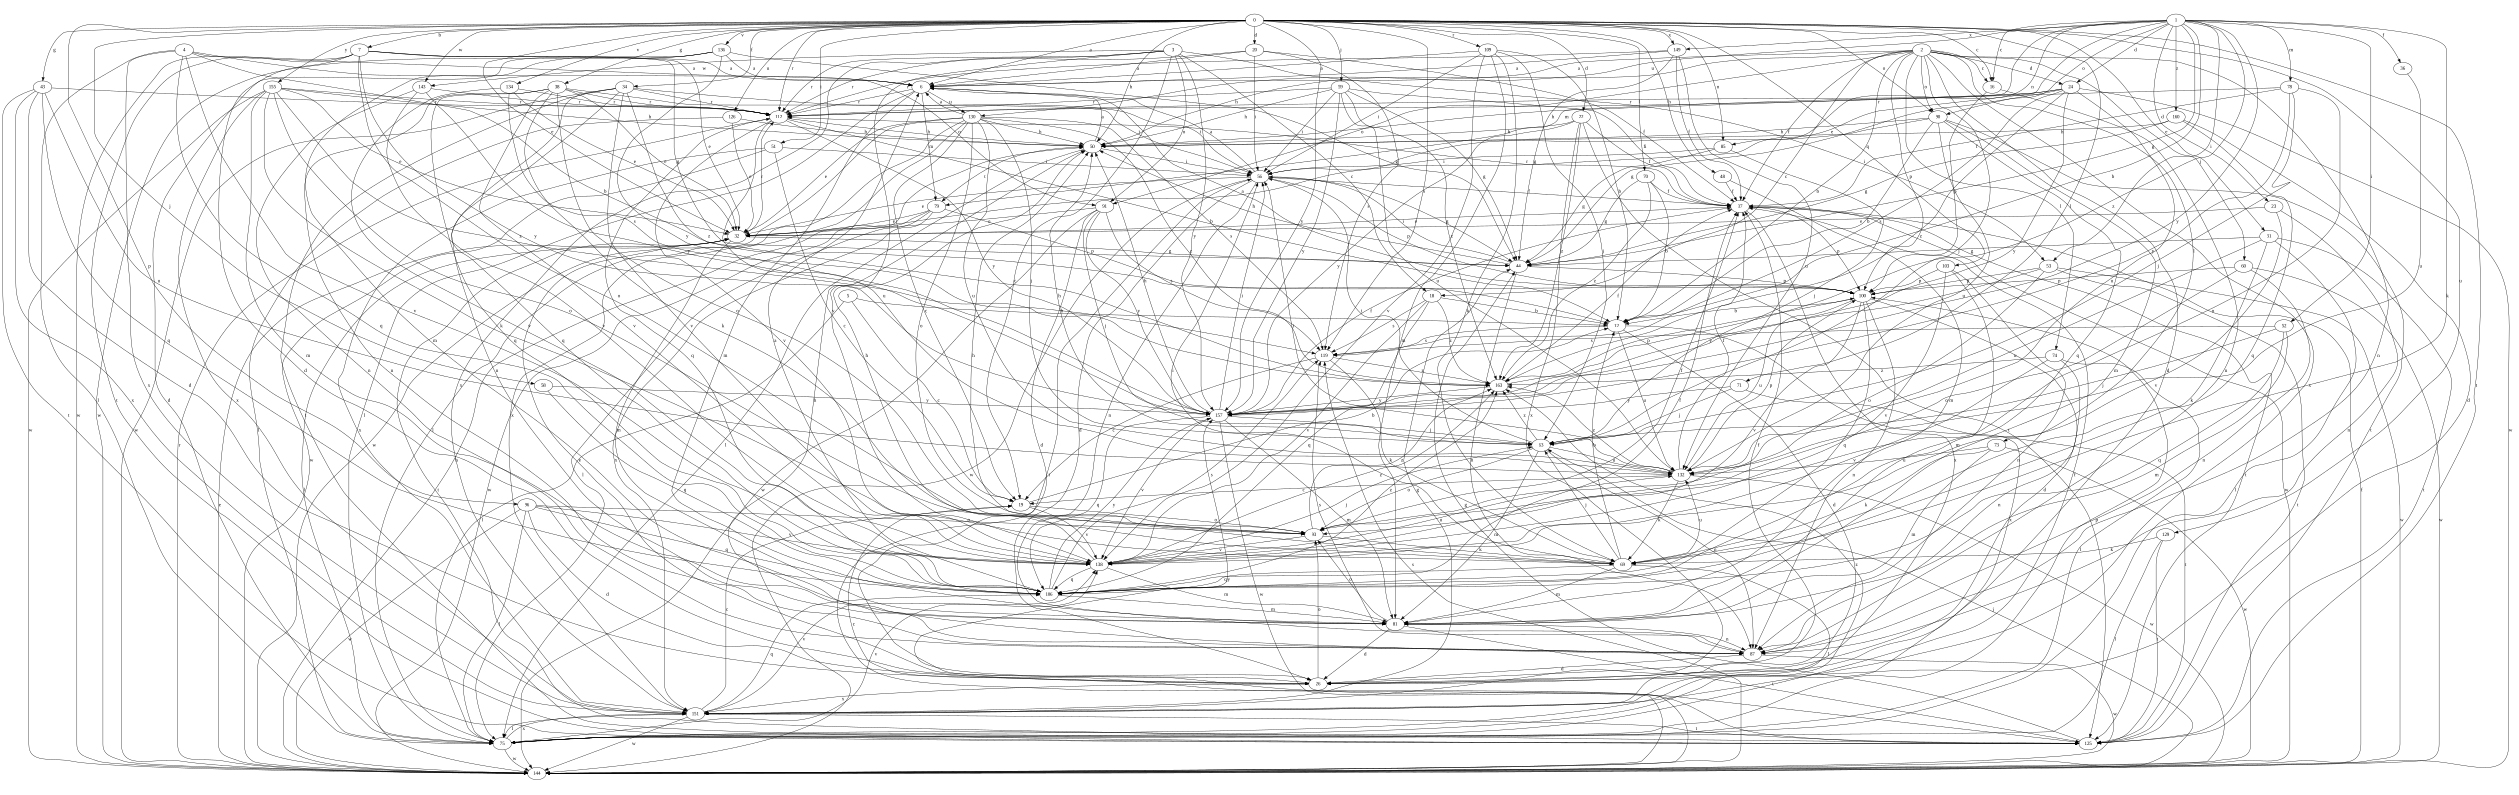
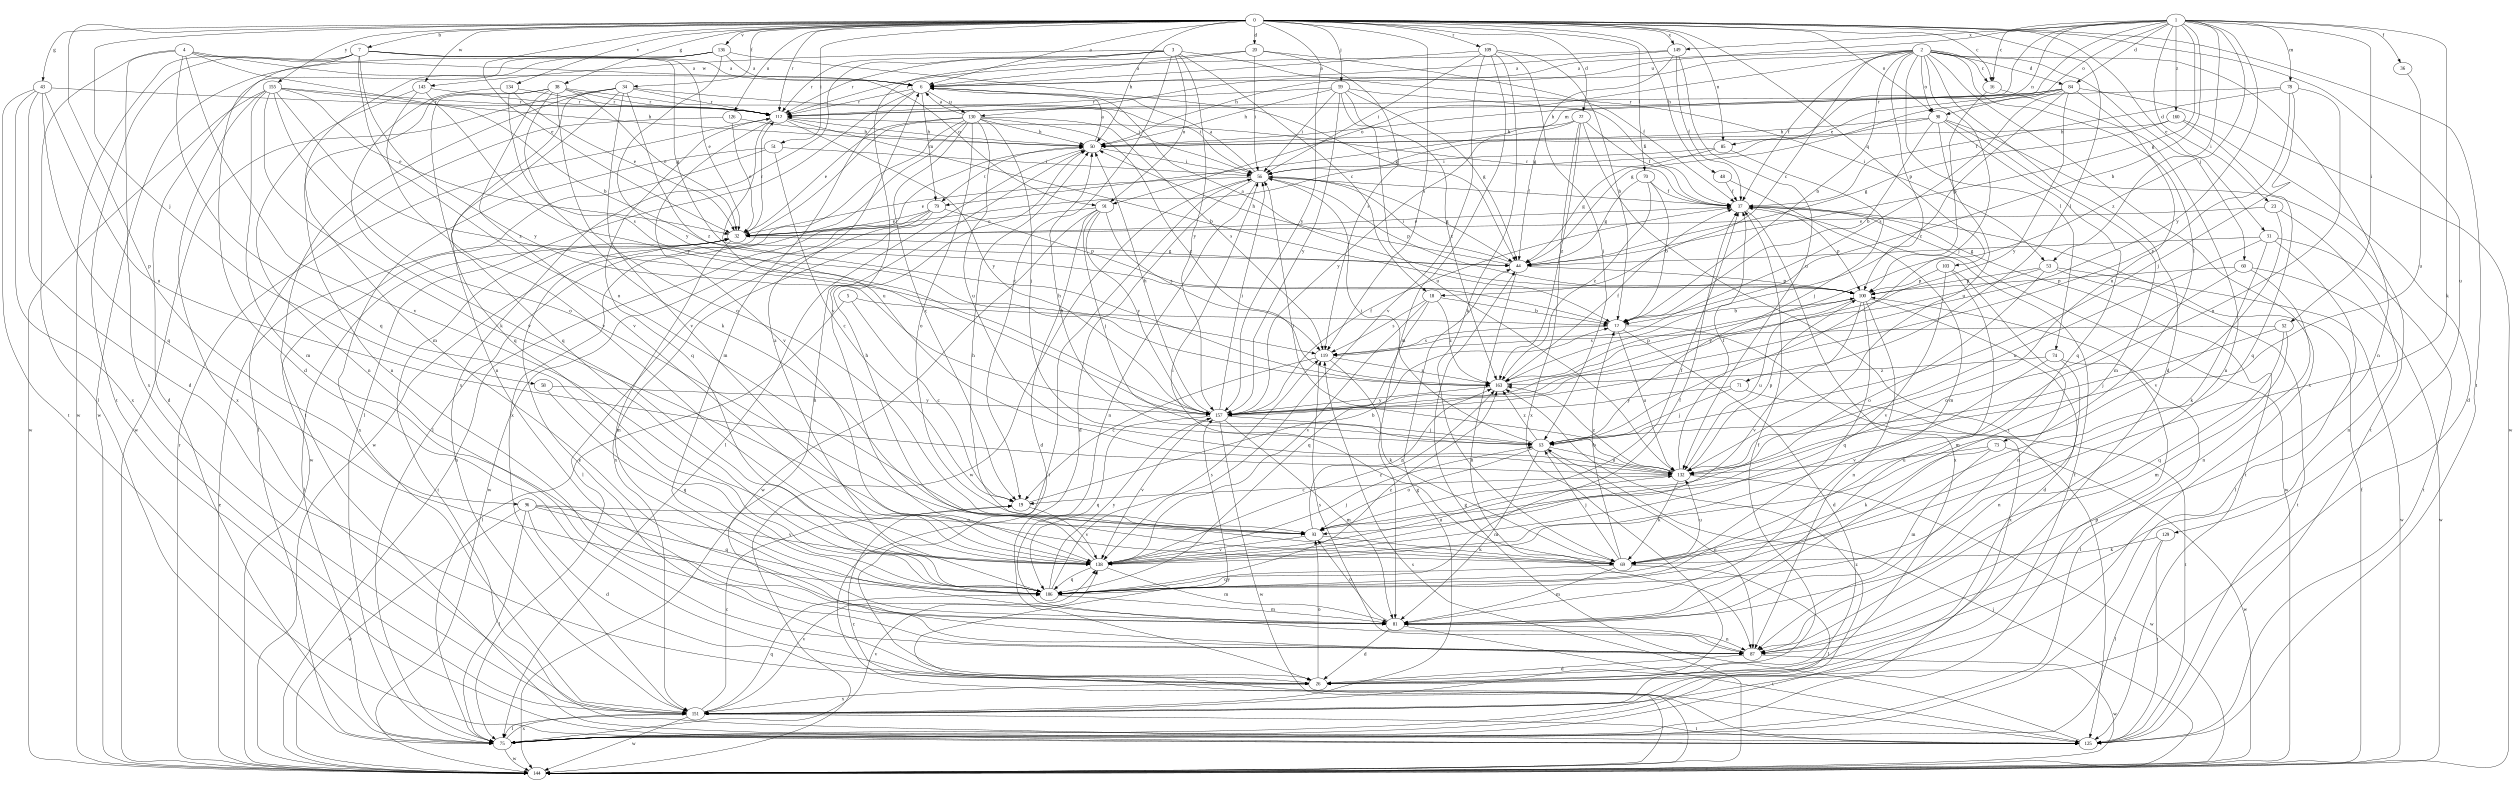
node "24": label "24" -> "84"
edge "19" -> "93": removed, label "o"
